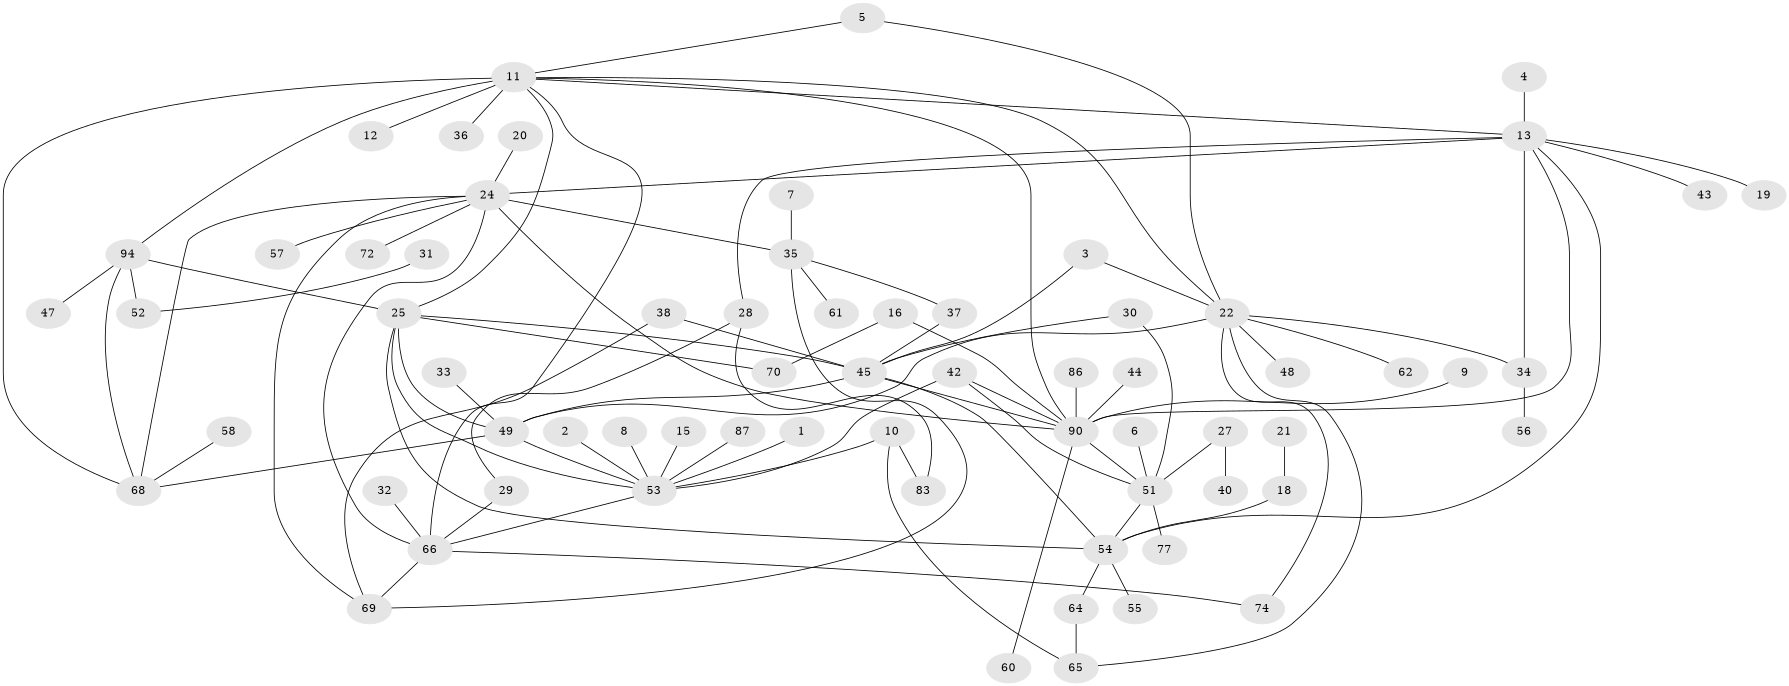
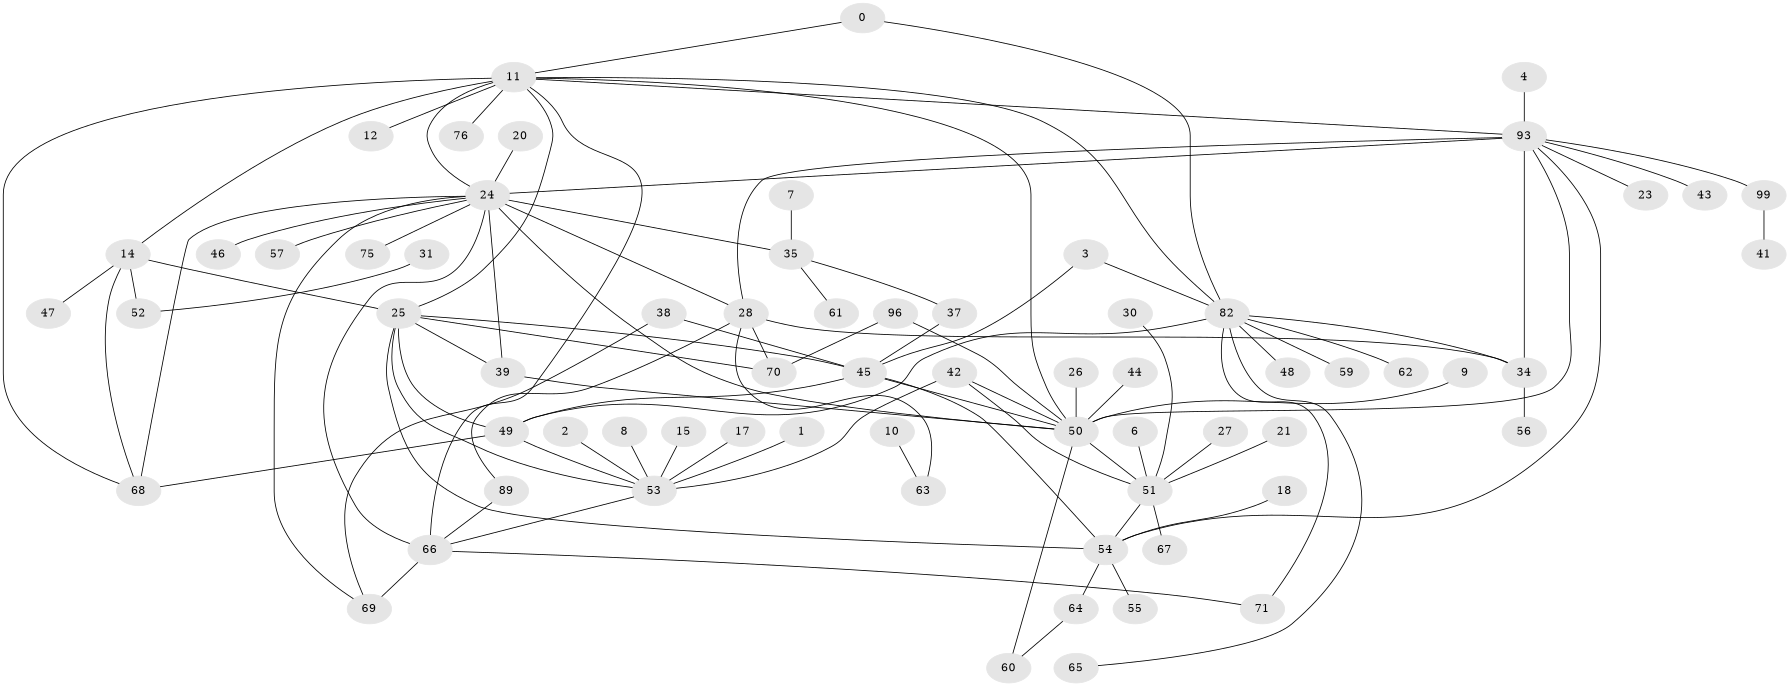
node "5": label "5" -> "0"
edge "11" -- "24": added
node "36": label "36" -> "76"
node "13": label "13" -> "93"
node "23": added
node "19": label "19" -> "99"
edge "24" -- "28": added
node "94": label "94" -> "14"
node "46": added
node "72": label "72" -> "75"
node "41": added
node "16": label "16" -> "96"
node "22": label "22" -> "82"
edge "30" -- "45": removed
edge "28" -- "70": added
edge "28" -- "34": added
node "33": removed
node "39": added
node "86": label "86" -> "26"
node "59": added
node "58": removed
node "87": label "87" -> "17"
node "90": label "90" -> "50"
edge "10" -- "53": removed
edge "21" -- "18": now "21" -- "51"
node "32": removed
node "29": label "29" -> "89"
node "83": label "83" -> "63"
node "40": removed
node "77": label "77" -> "67"
edge "35" -- "69": removed
edge "10" -- "65": removed
node "74": label "74" -> "71"
edge "64" -- "65": now "64" -- "60"
